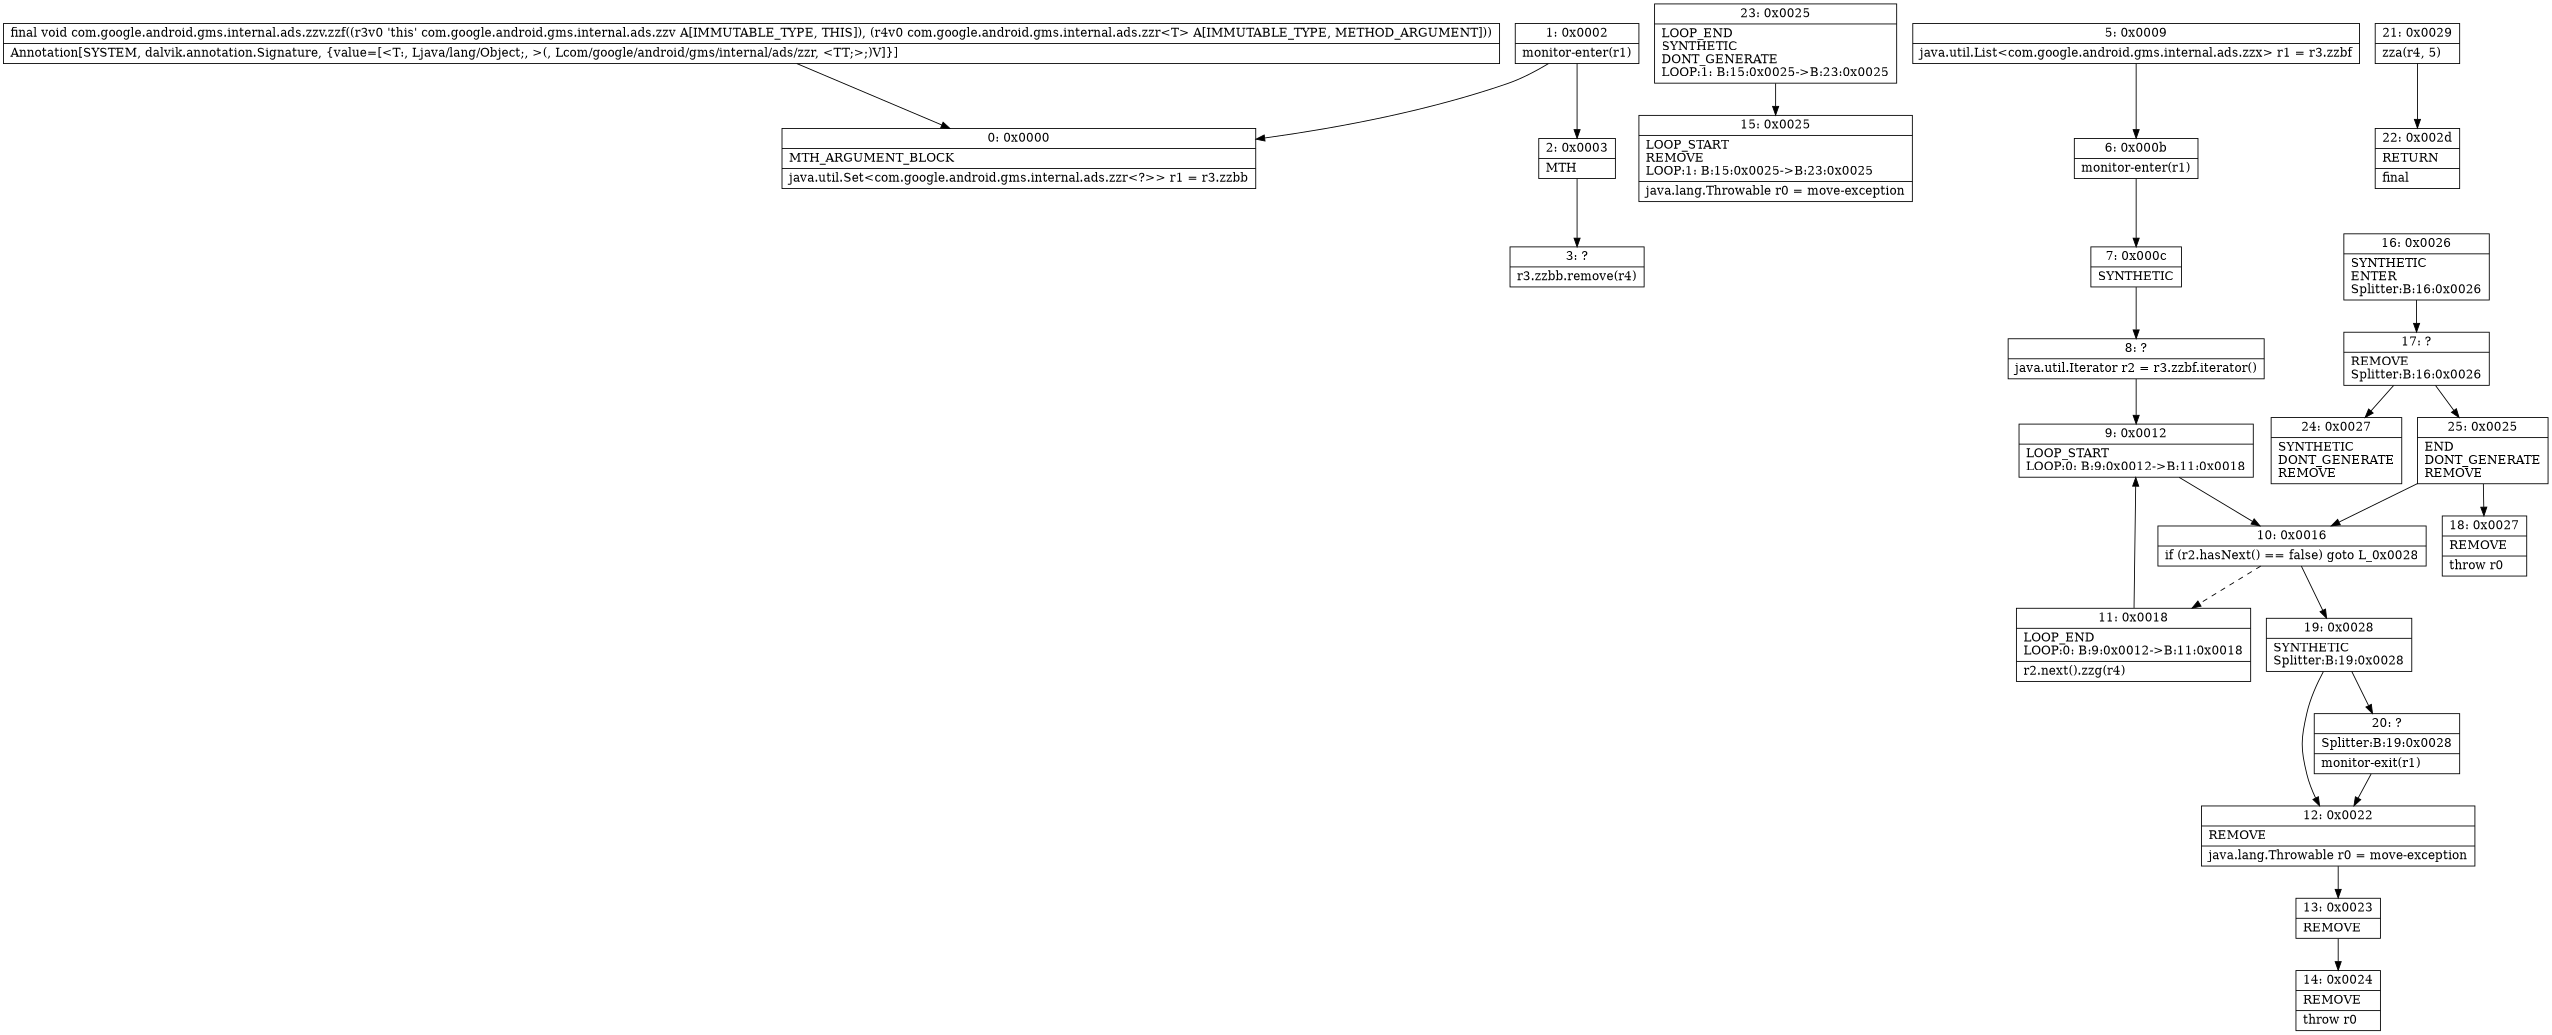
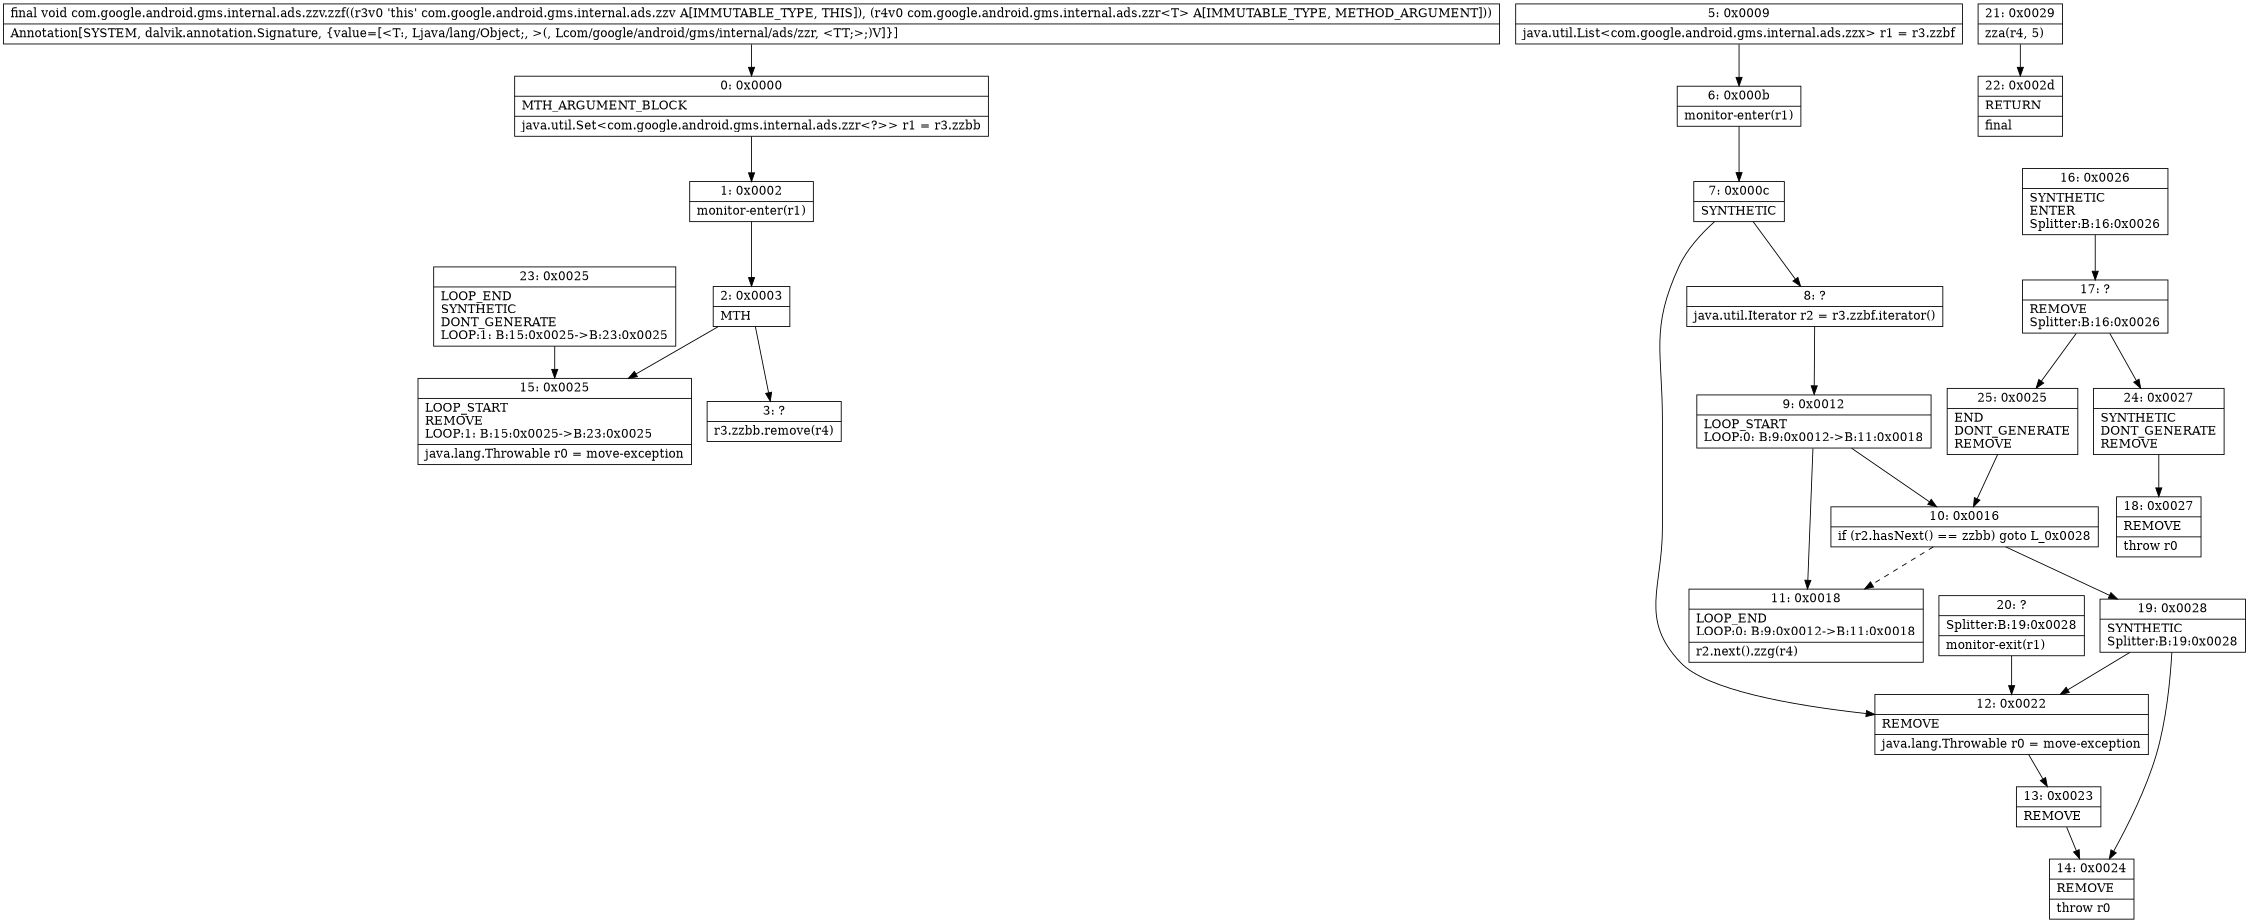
edge "1: 0x0002" -> "0: 0x0000": reversed
edge "2: 0x0003" -> "15: 0x0025": added
edge "25: 0x0025" -> "18: 0x0027": now "24: 0x0027" -> "18: 0x0027"
edge "7: 0x000c" -> "12: 0x0022": added
edge "11: 0x0018" -> "9: 0x0012": reversed
node "10: 0x0016": text "if (r2.hasNext() == false) goto L_0x0028" -> "if (r2.hasNext() == zzbb) goto L_0x0028"
edge "19: 0x0028" -> "20: ?": now "19: 0x0028" -> "14: 0x0024"
